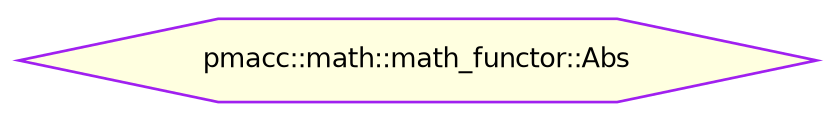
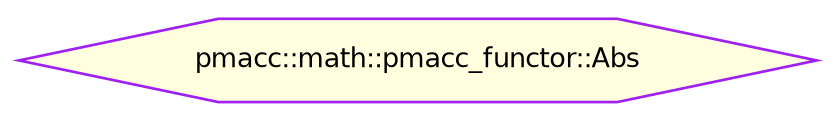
node "pmacc::math::math_functor::Abs": label "pmacc::math::math_functor::Abs" -> "pmacc::math::pmacc_functor::Abs"
